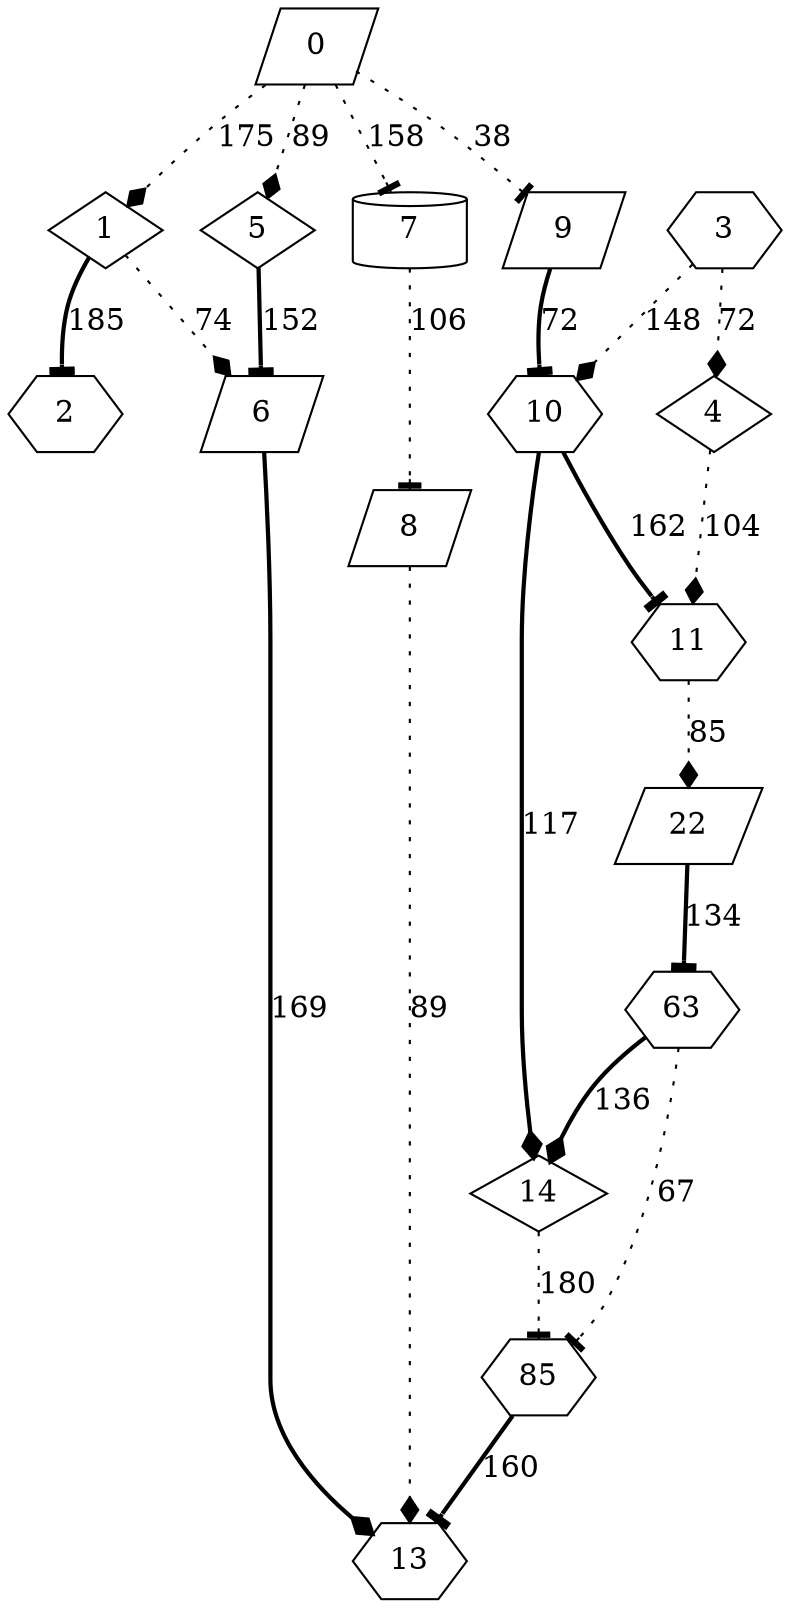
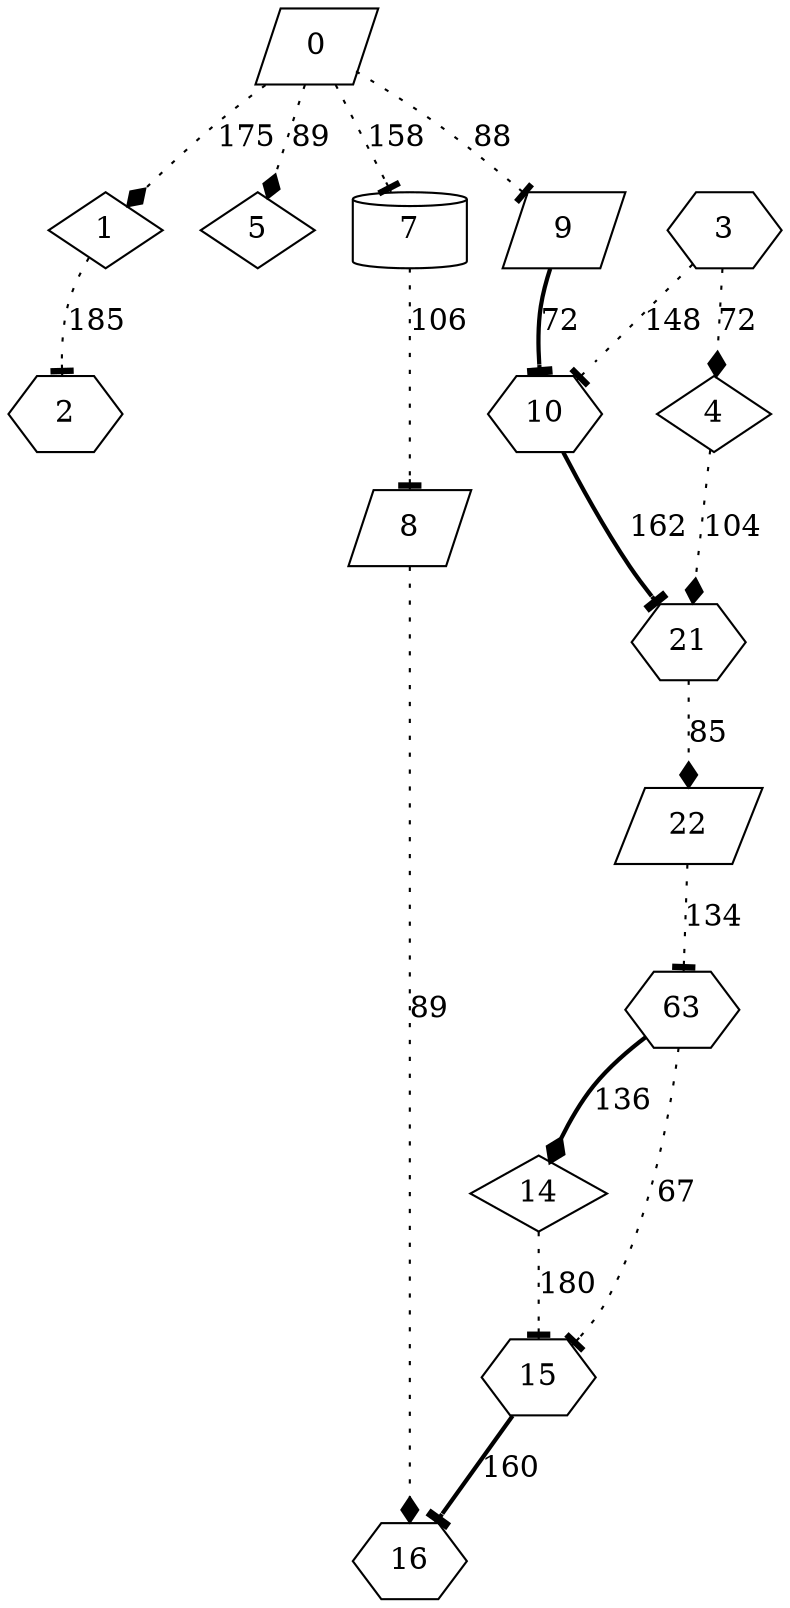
edge "0" -> "9": label "38" -> "88"
edge "1" -> "2": style bold -> dotted
edge "3" -> "10": arrowhead diamond -> tee
node "6": removed
node "11": label "11" -> "21"
edge "10" -> "14": removed, label "117"
edge "22" -> "63": style bold -> dotted
node "85": label "85" -> "15"
node "13": label "13" -> "16"
